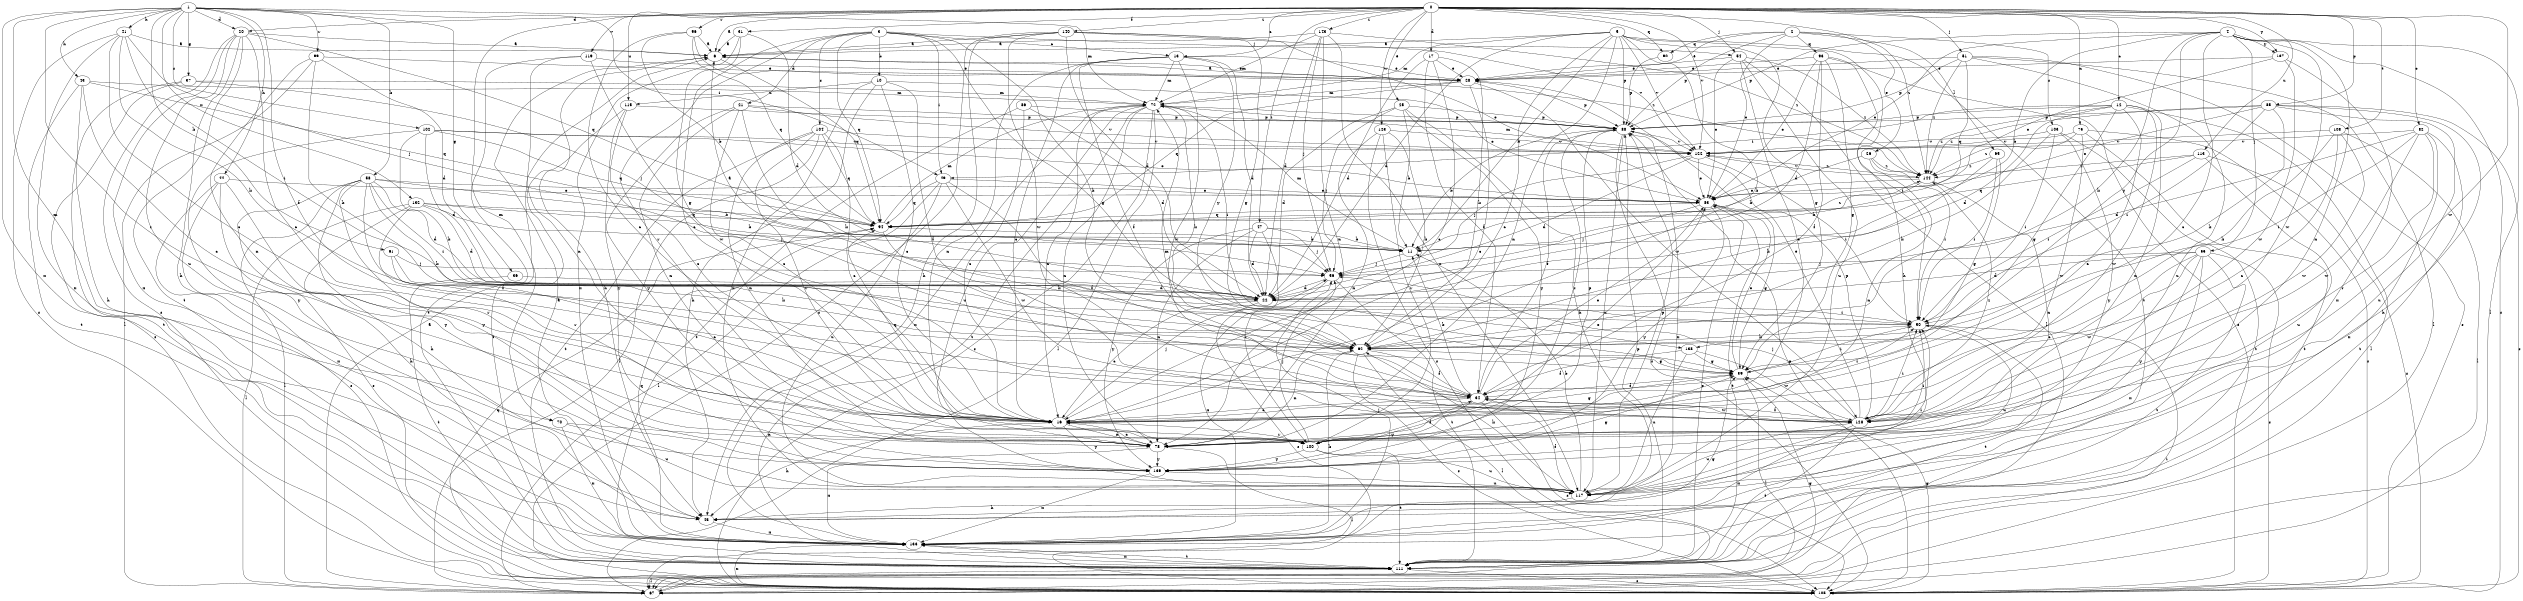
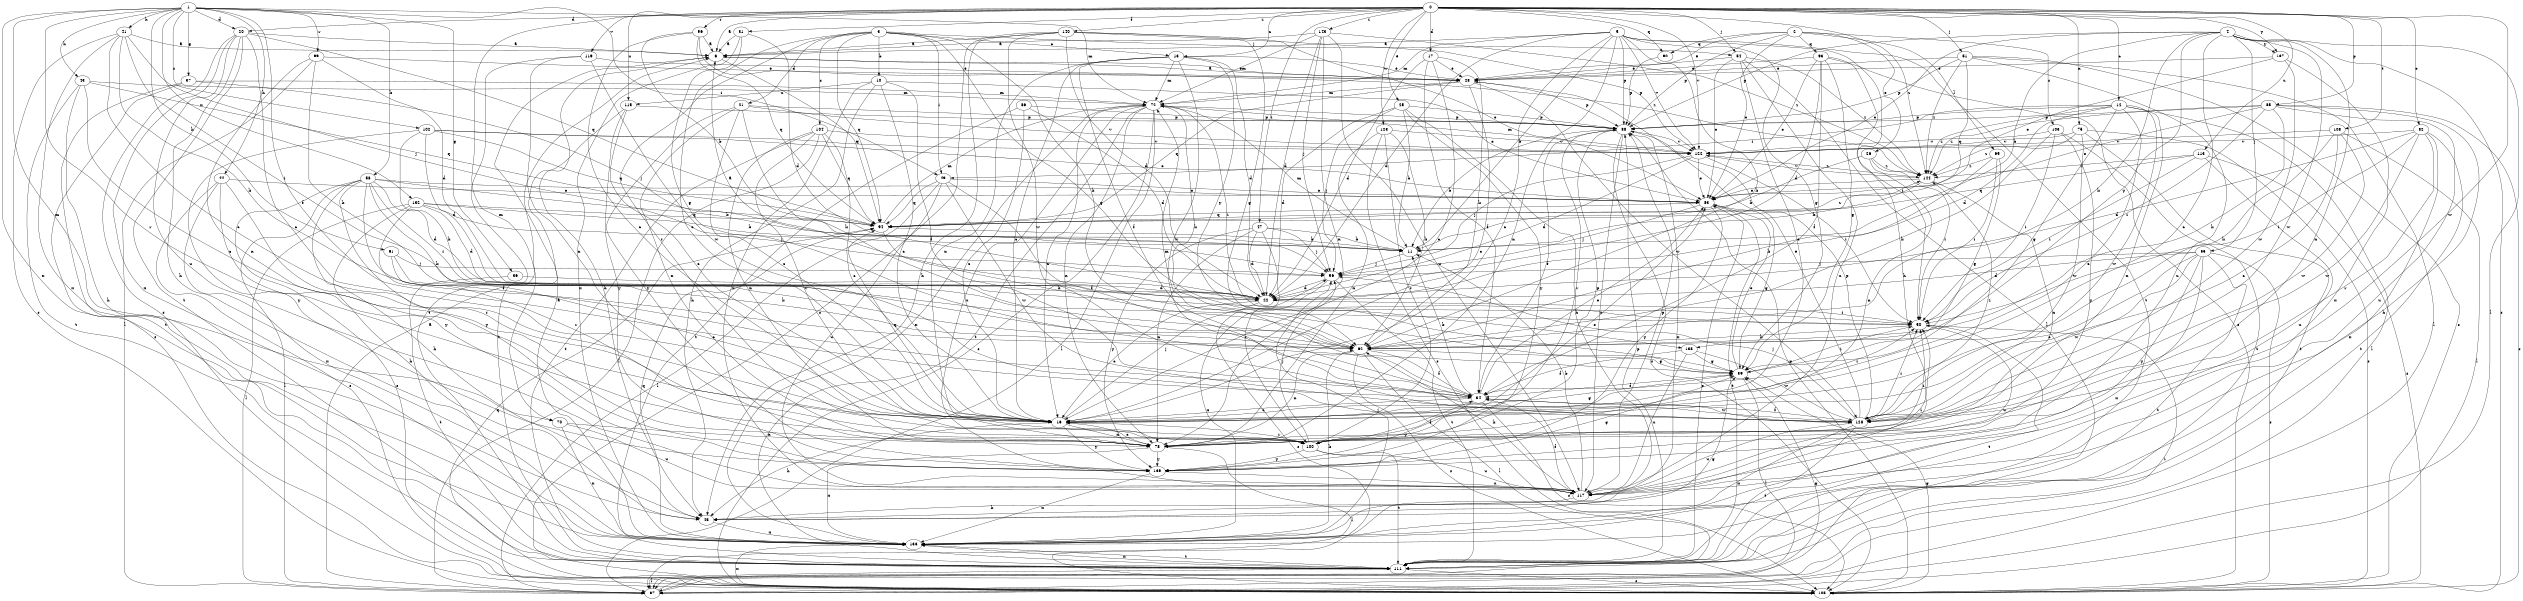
edge "140" -> "122": label "v" -> "p"
